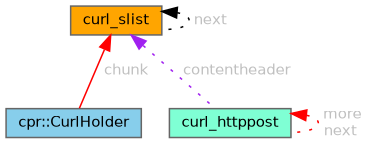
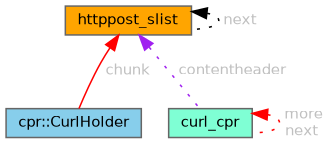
node "curl_slist": label "curl_slist" -> "httppost_slist"
node "curl_httppost": label "curl_httppost" -> "curl_cpr"
